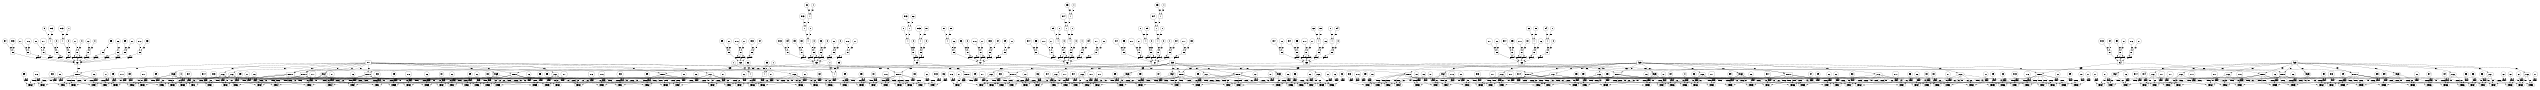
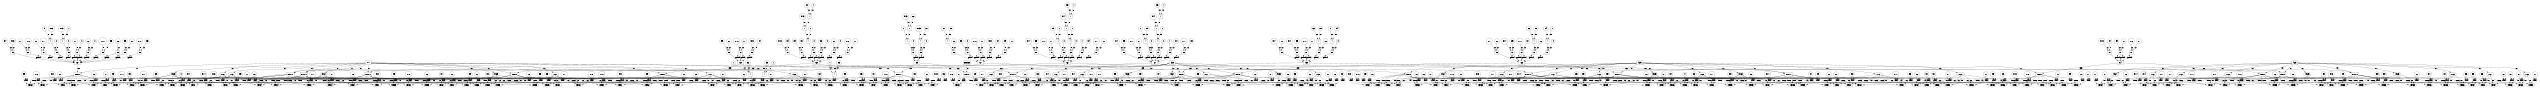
node "2000": added
node "FALSE": added
